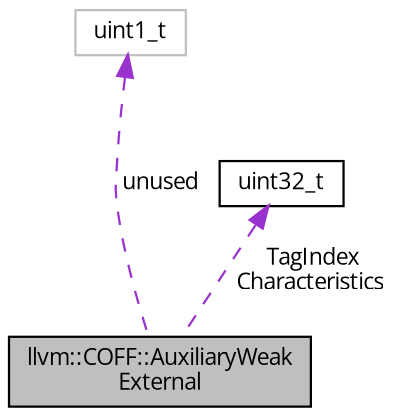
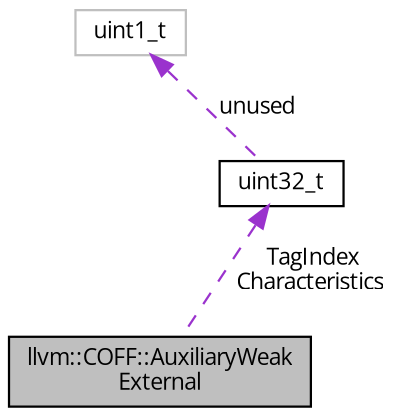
edge "llvm::COFF::AuxiliaryWeak External" -> "uint1_t": now "uint32_t" -> "uint1_t"
